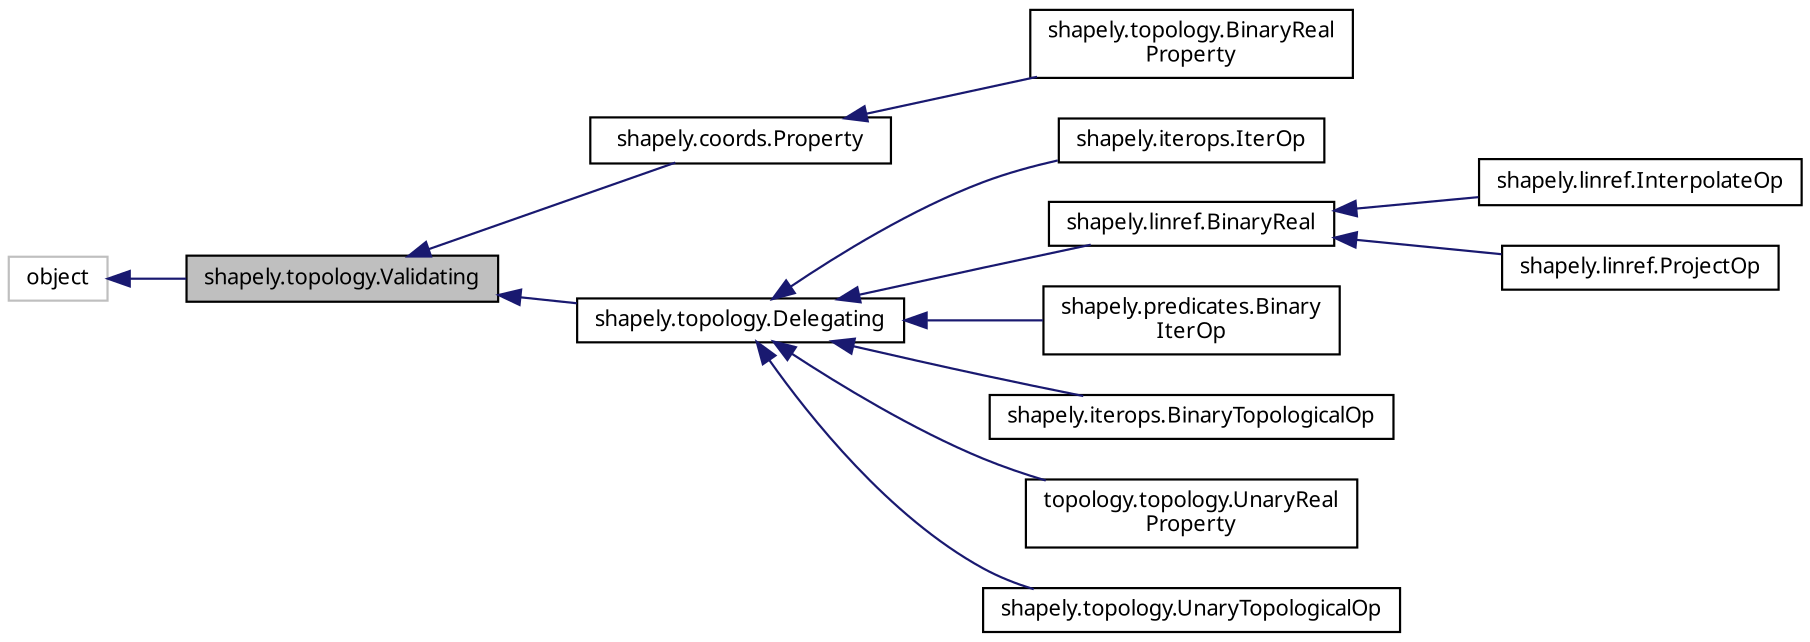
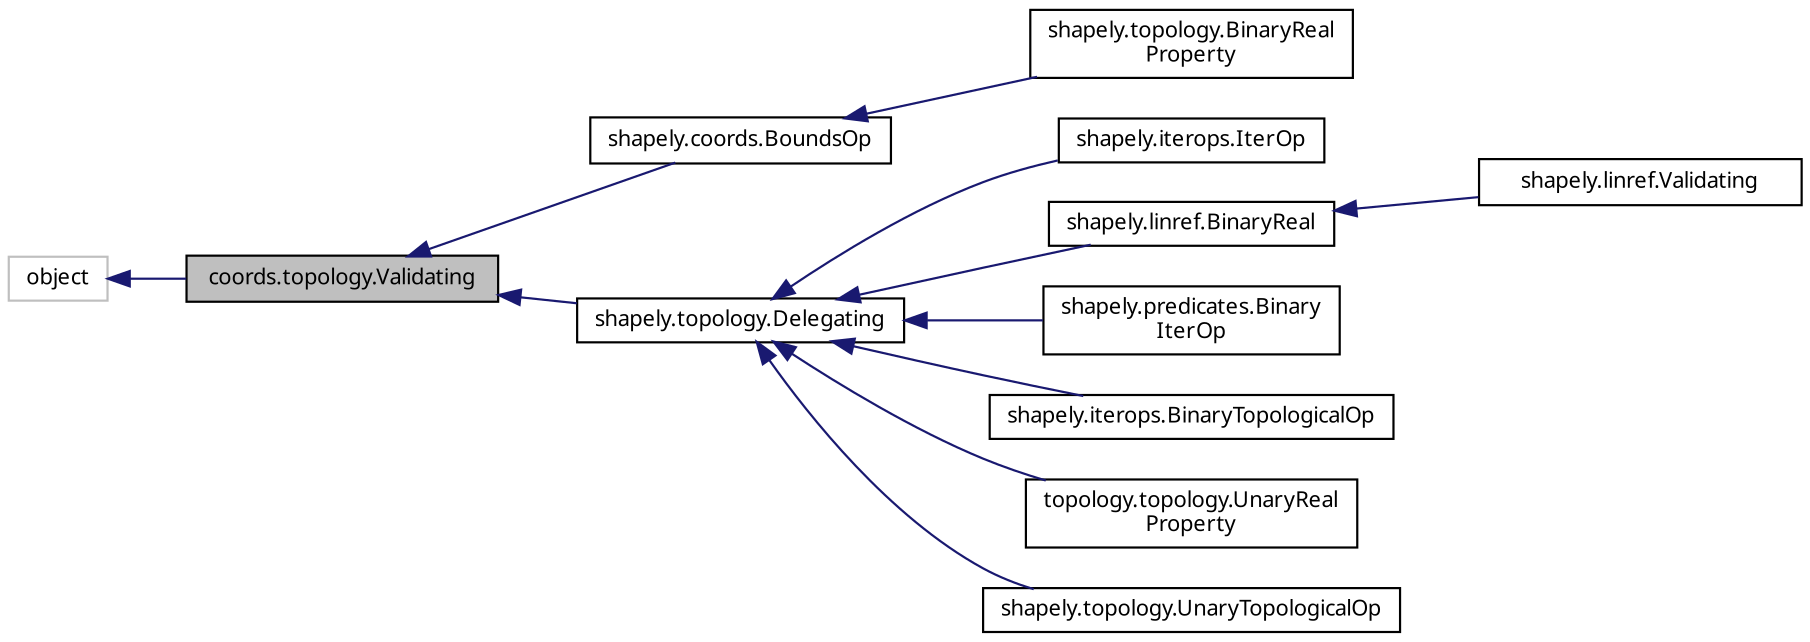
node "shapely.coords.Property": label "shapely.coords.Property" -> "shapely.coords.BoundsOp"
node "shapely.linref.InterpolateOp": label "shapely.linref.InterpolateOp" -> "shapely.linref.Validating"
node "shapely.linref.ProjectOp": removed
node "shapely.topology.Validating": label "shapely.topology.Validating" -> "coords.topology.Validating"
